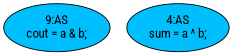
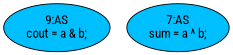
node "4:AS sum = a ^ b;": label "4:AS sum = a ^ b;" -> "7:AS sum = a ^ b;"
